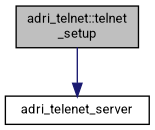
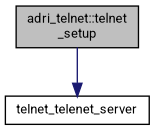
node "adri_telenet_server": label "adri_telenet_server" -> "telnet_telenet_server"
